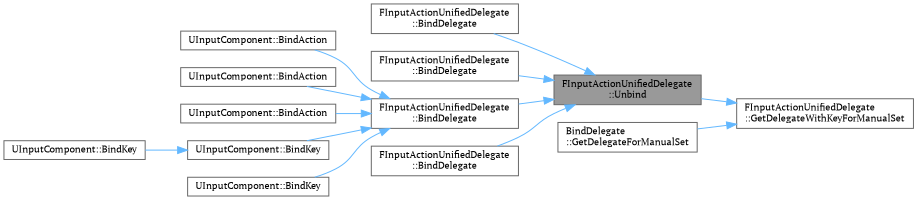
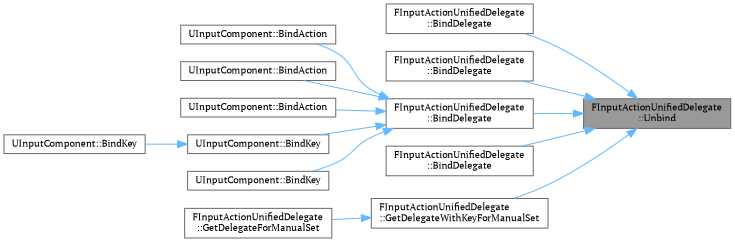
edge "FInputActionUnifiedDelegate ::Unbind" -> "FInputActionUnifiedDelegate ::GetDelegateWithKeyForManualSet": reversed
node "BindDelegate ::GetDelegateForManualSet": label "BindDelegate ::GetDelegateForManualSet" -> "FInputActionUnifiedDelegate ::GetDelegateForManualSet"
